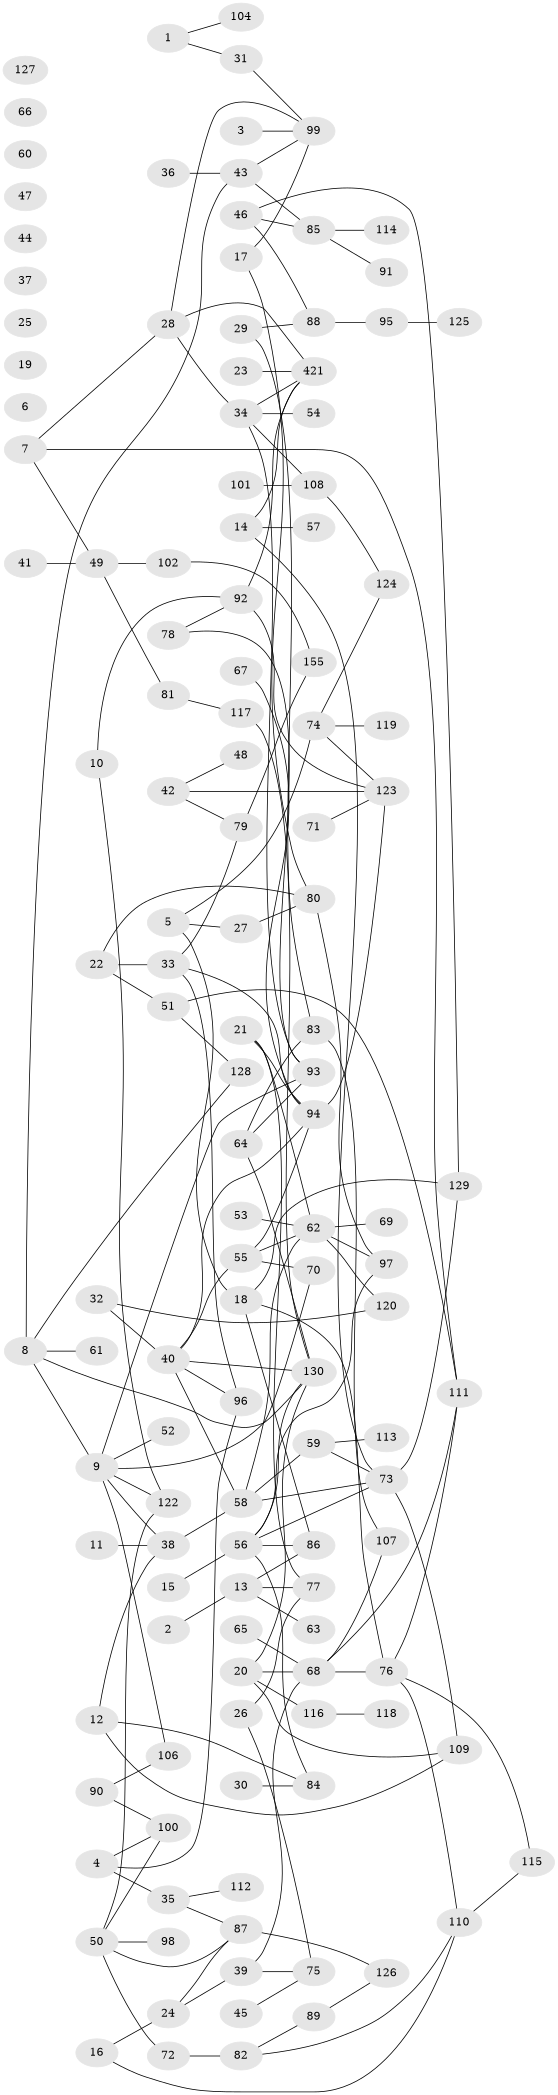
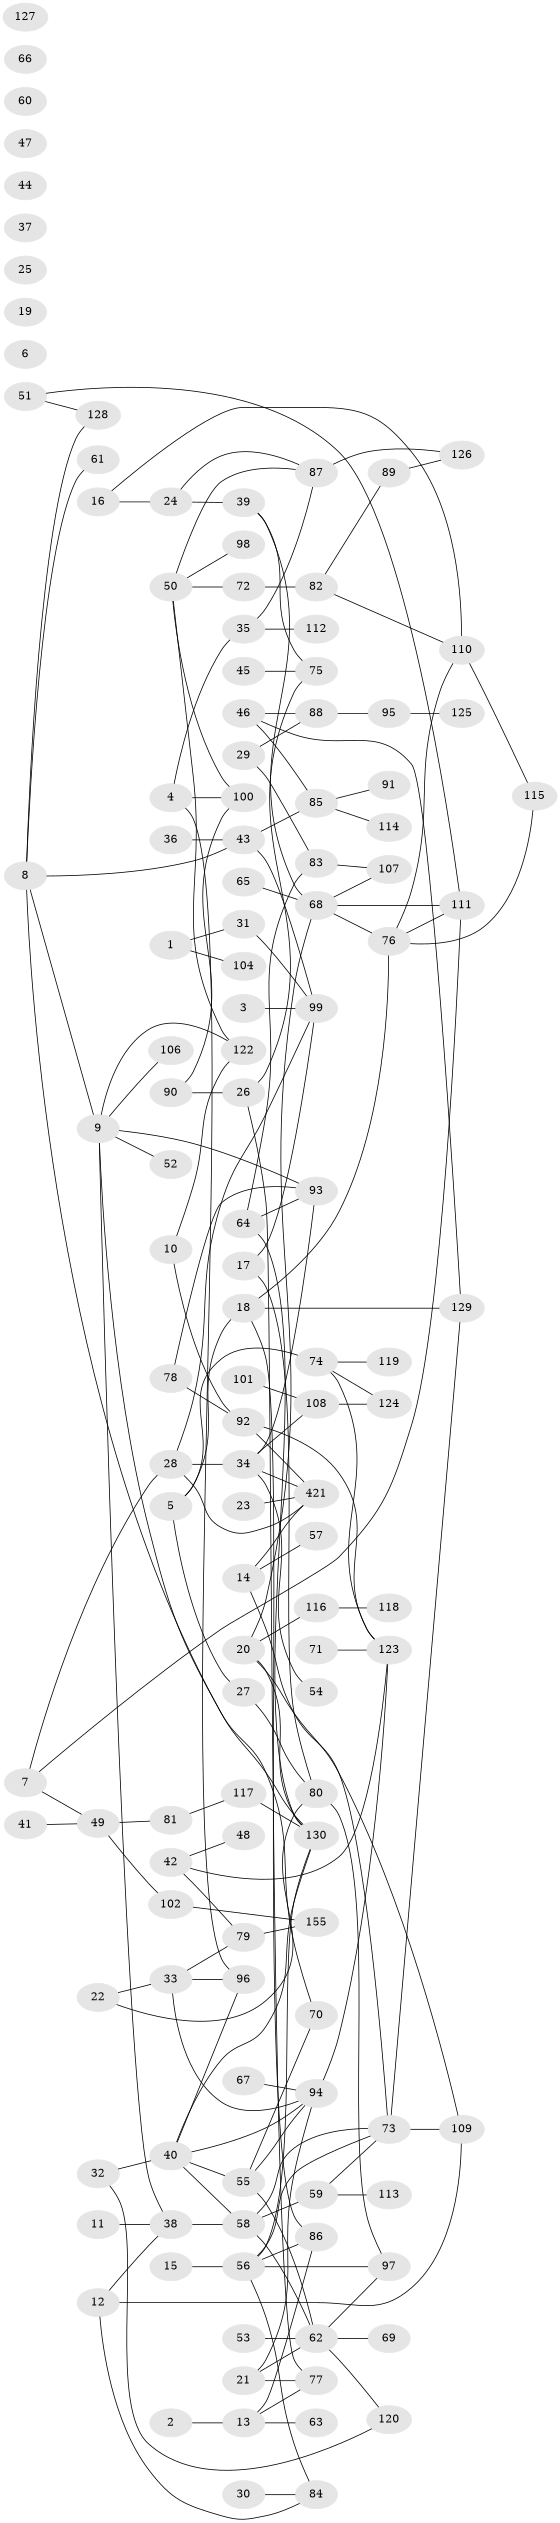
edge "22" -- "51": removed
edge "106" -- "90": now "26" -- "90"
